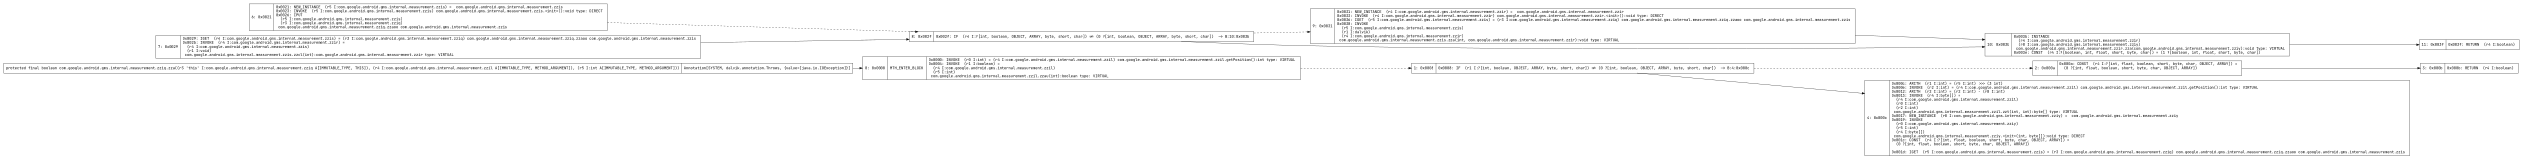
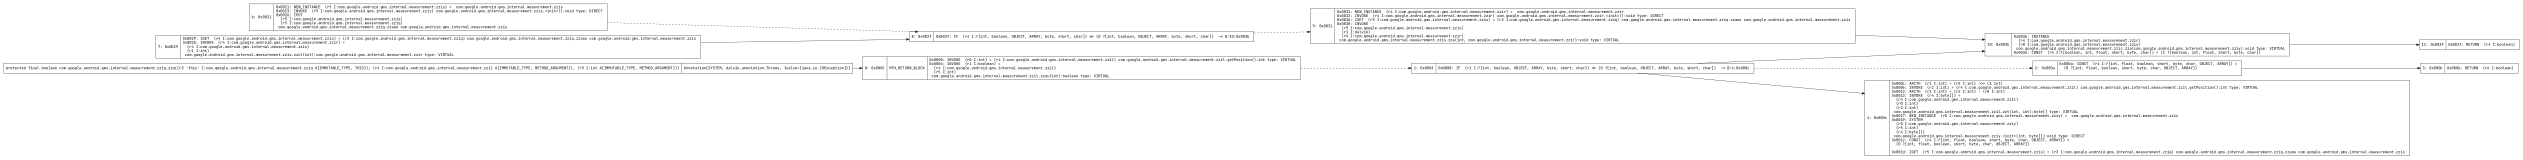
edge "8: 0x002f" -> "10: 0x003b": now "1: 0x0008" -> "10: 0x003b"
node "7: 0x0029": text "(r1 I:void)" -> "(r1 I:int)"
node "0: 0x0000": text "MTH_ENTER_BLOCK" -> "MTH_RETURN_BLOCK"
node "4: 0x000c": text "0x0019: INVOKE" -> "0x0019: SYSTEM"
